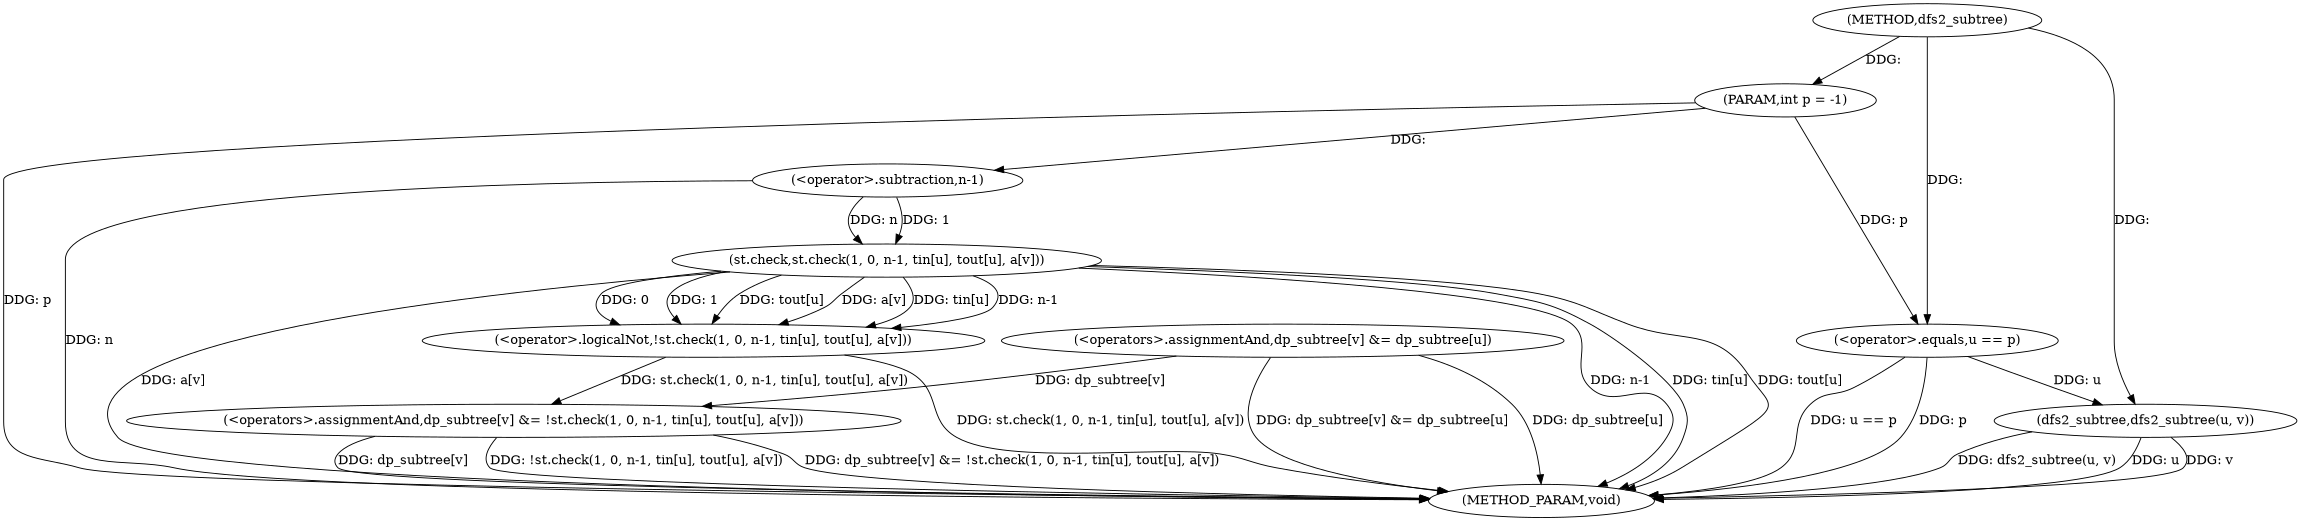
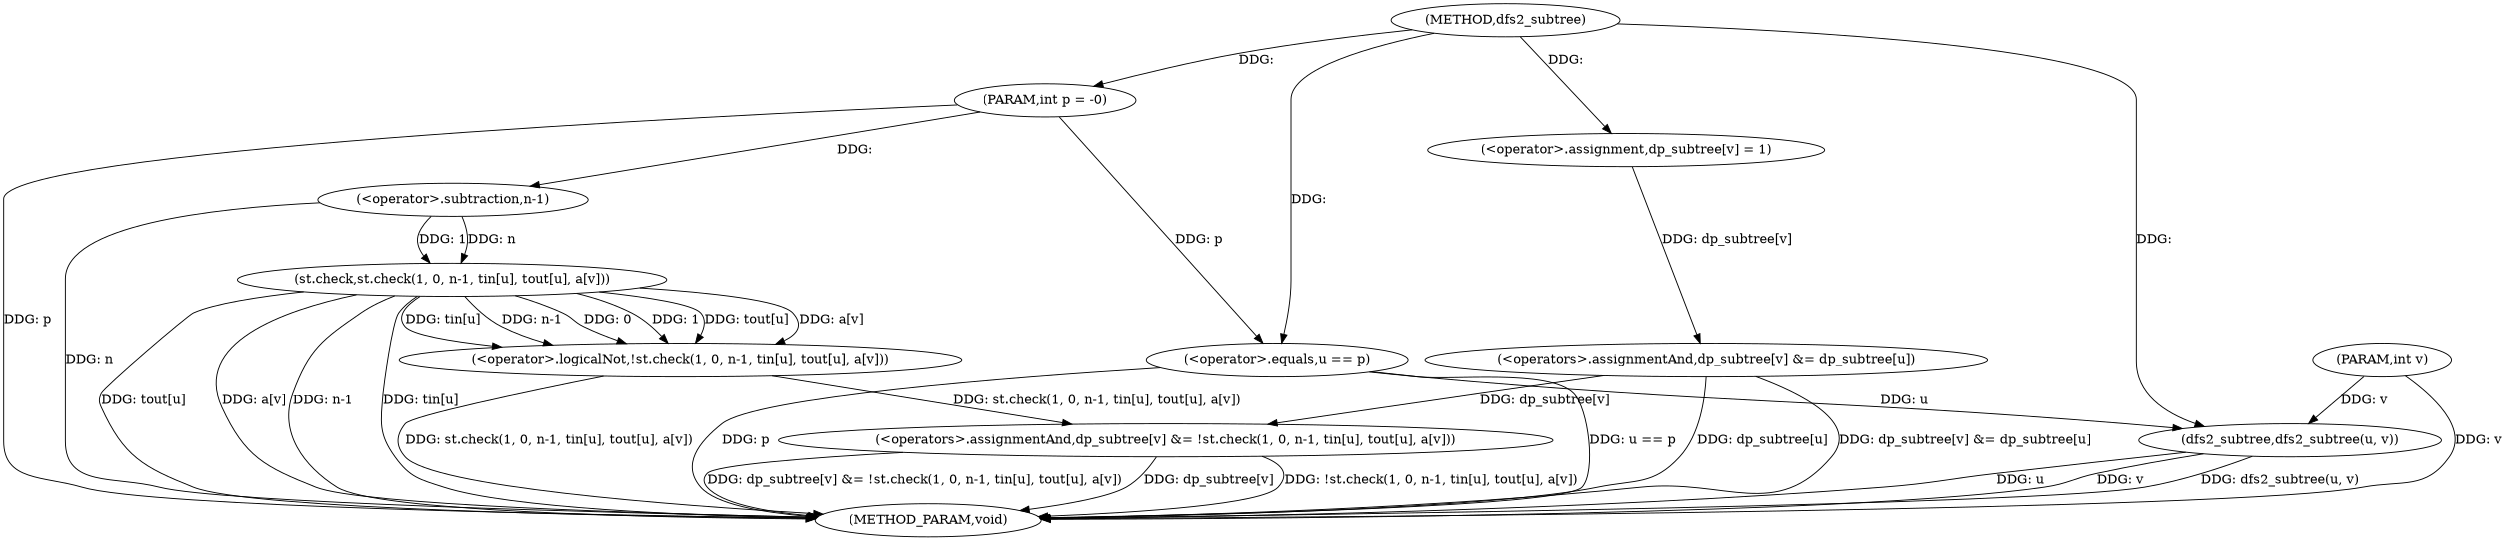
node "(PARAM,int p = -1)": label "(PARAM,int p = -1)" -> "(PARAM,int p = -0)"
node "(<operator>.assignment,dp_subtree[v] = 1)": added
node "(PARAM,int v)": added
